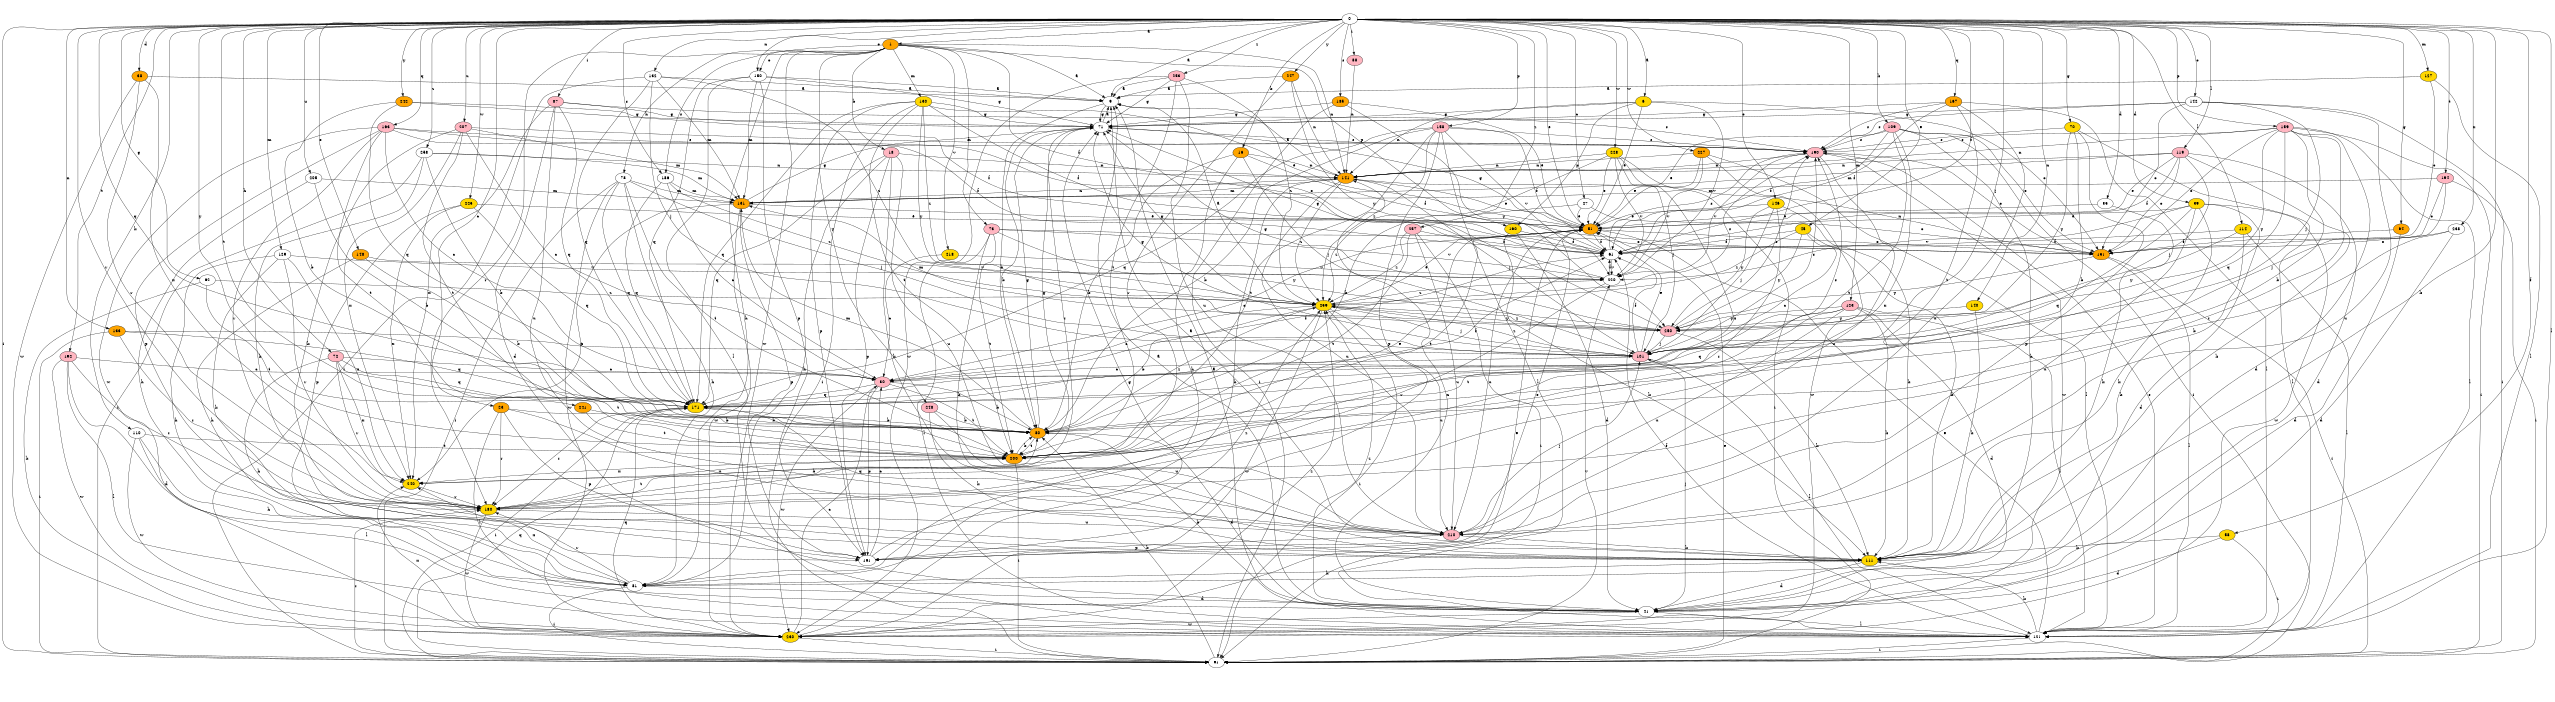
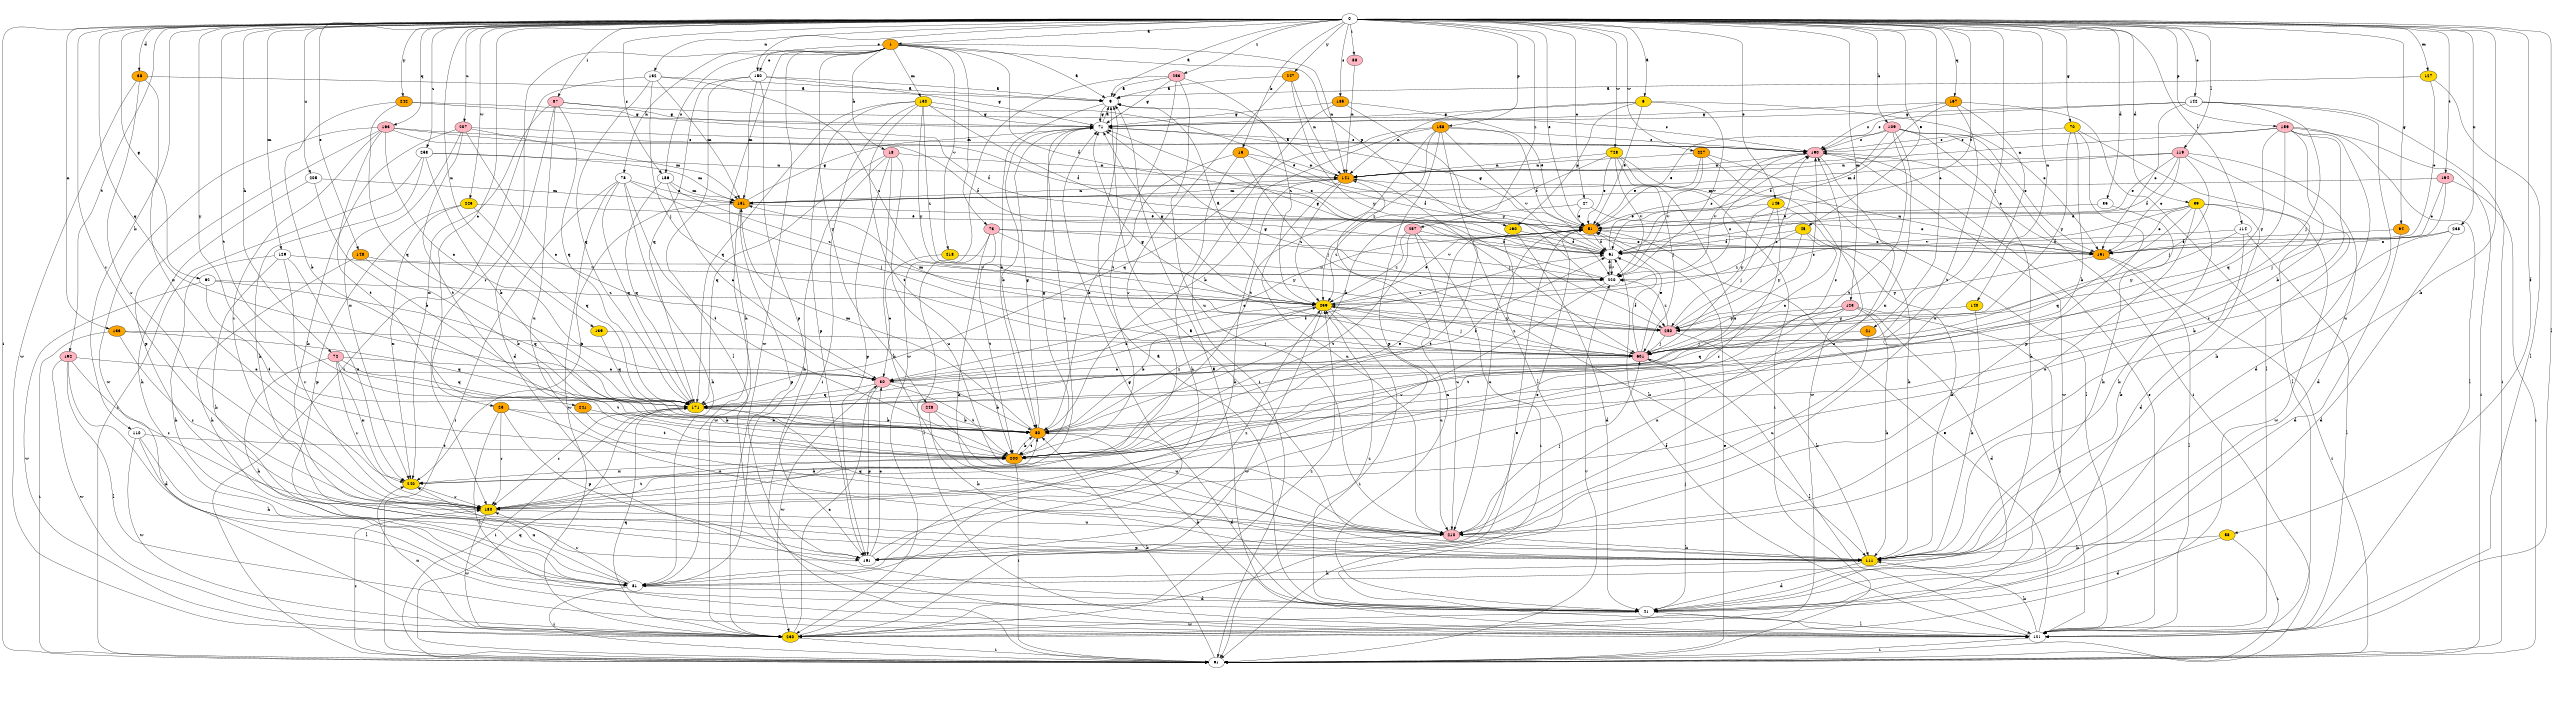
node "158": fillcolor lightpink -> orange
node "228": label "228" -> "728"
edge "159" -> "151": now "39" -> "151"
edge "78" -> "131": label "m" -> "o"
edge "141" -> "51": removed, label "e"
node "114": fillcolor gold -> white
edge "250" -> "259": now "250" -> "220"
edge "62" -> "171": added, label "q"
node "139": added
node "21": added
node "101": label "101" -> "601"
edge "62" -> "230": label "k" -> "w"
